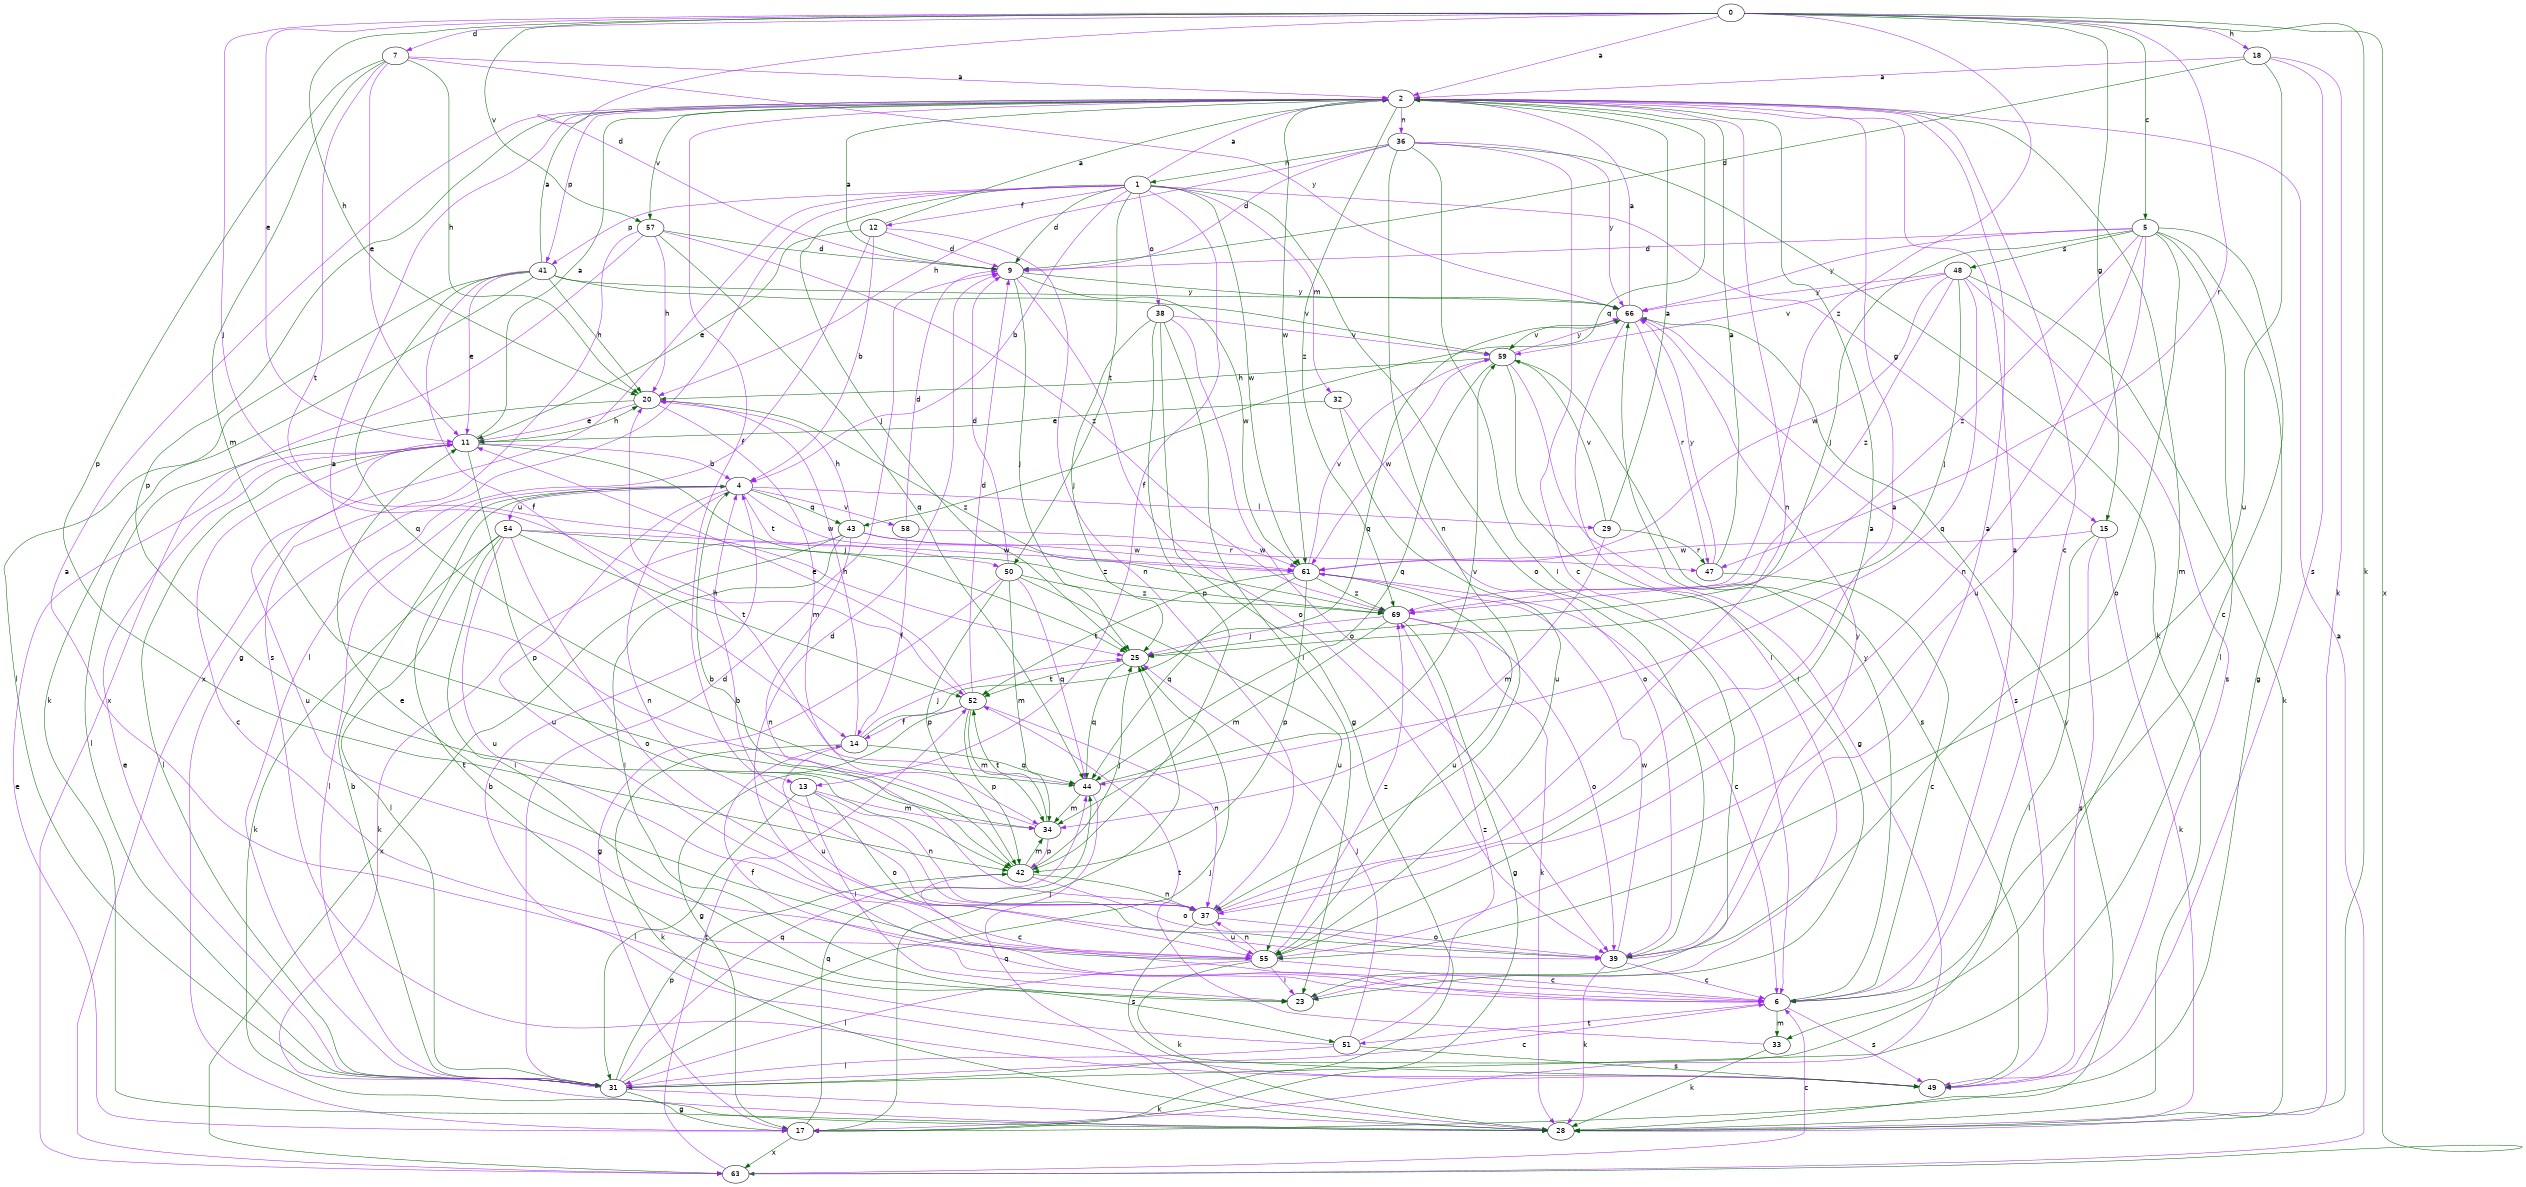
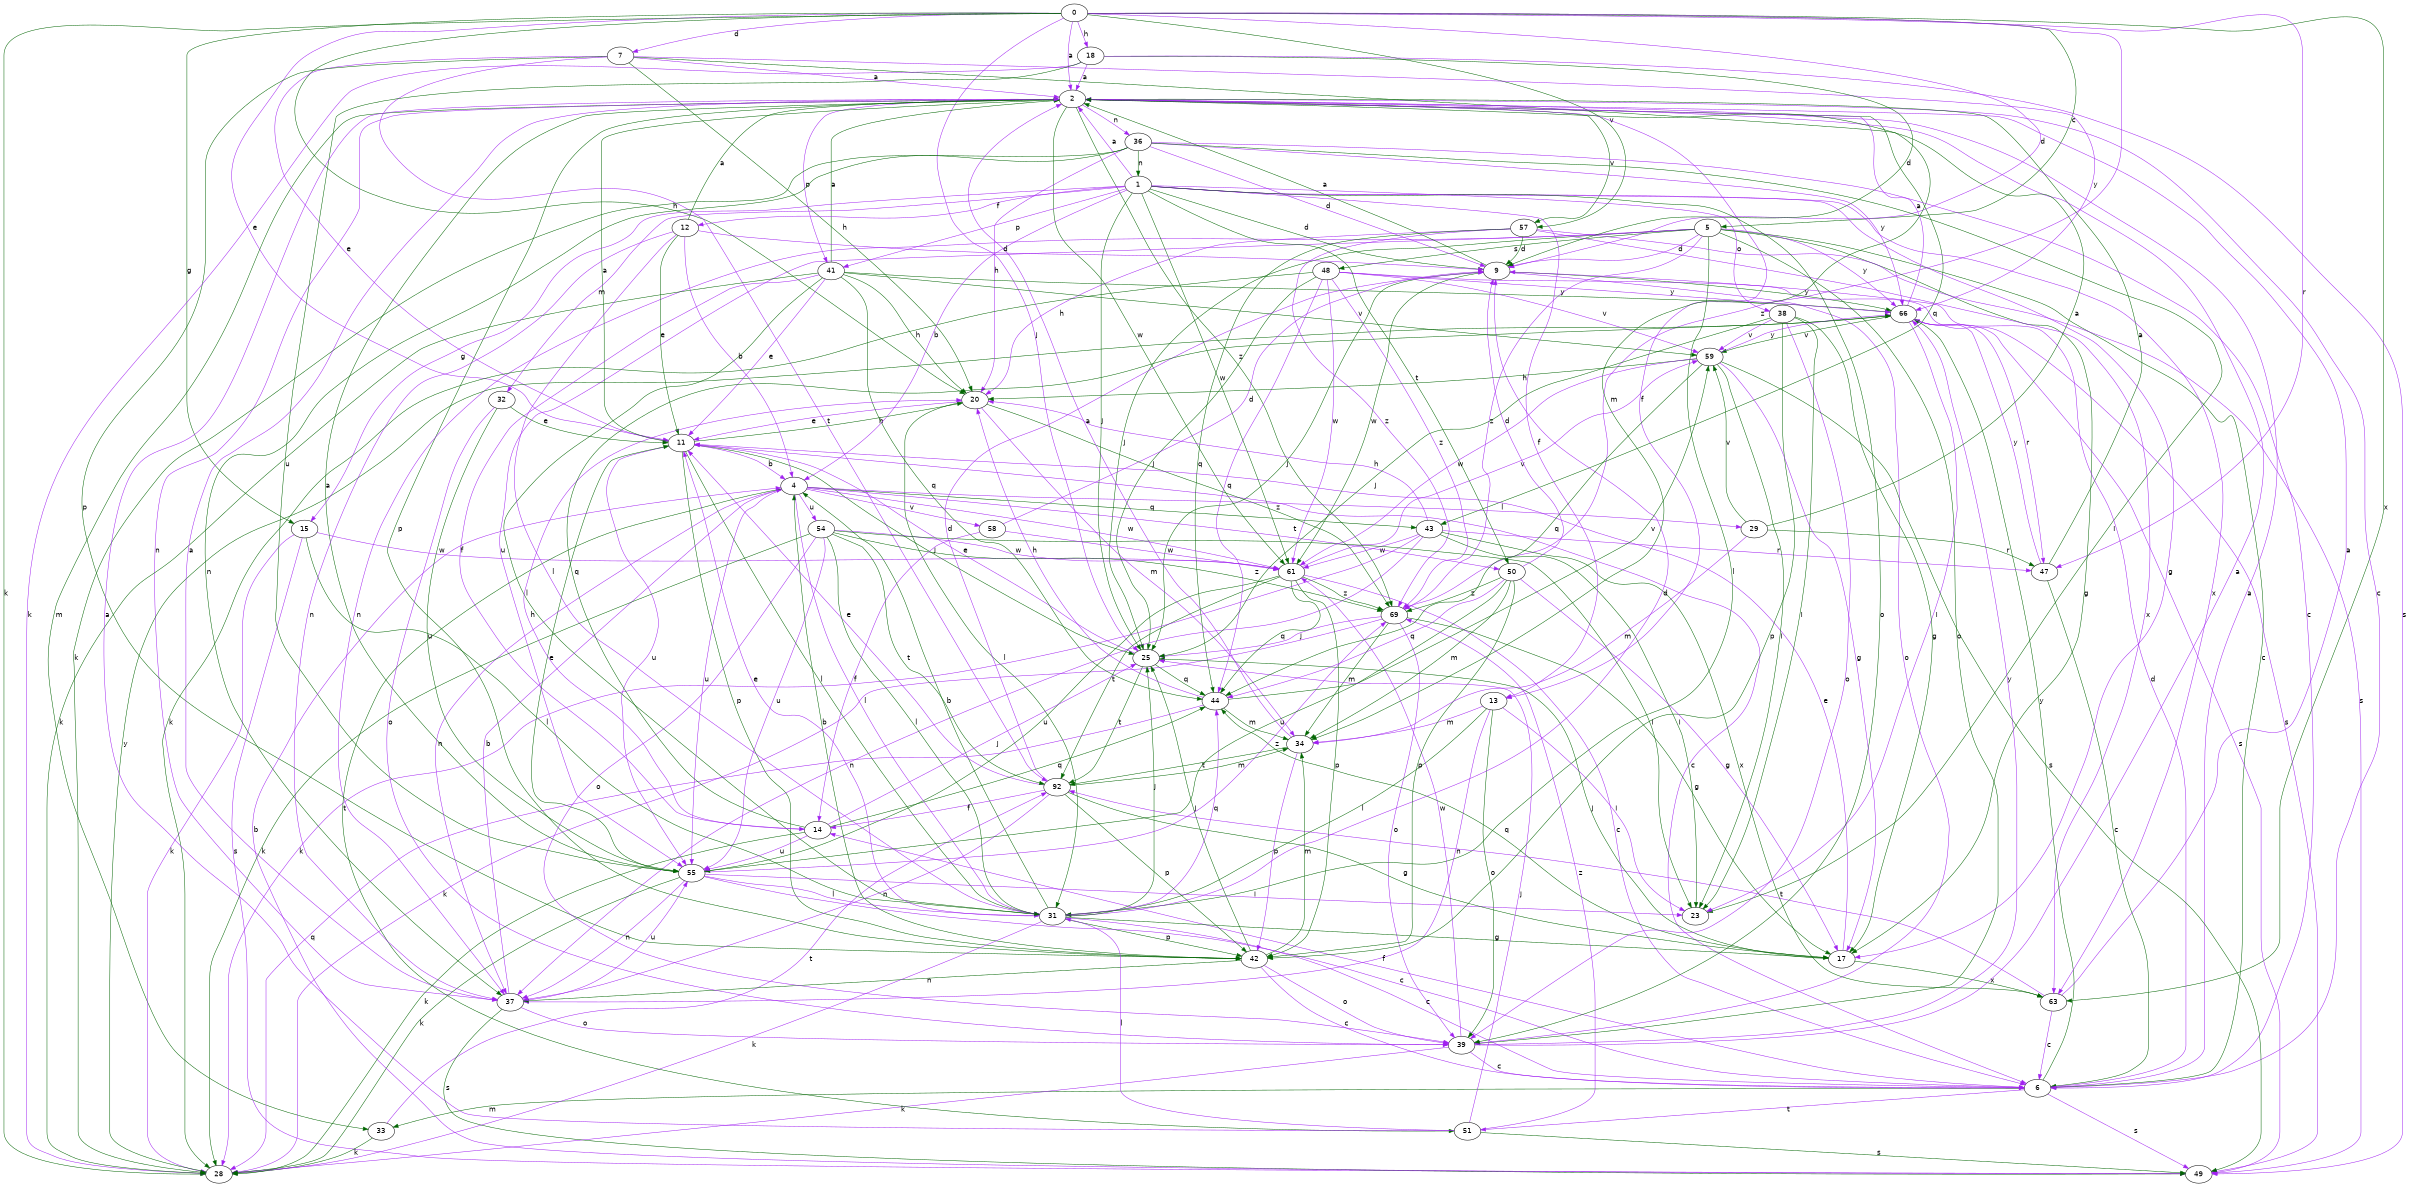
edge "25" -> "11": added, label "e"
node "52": label "52" -> "92"
